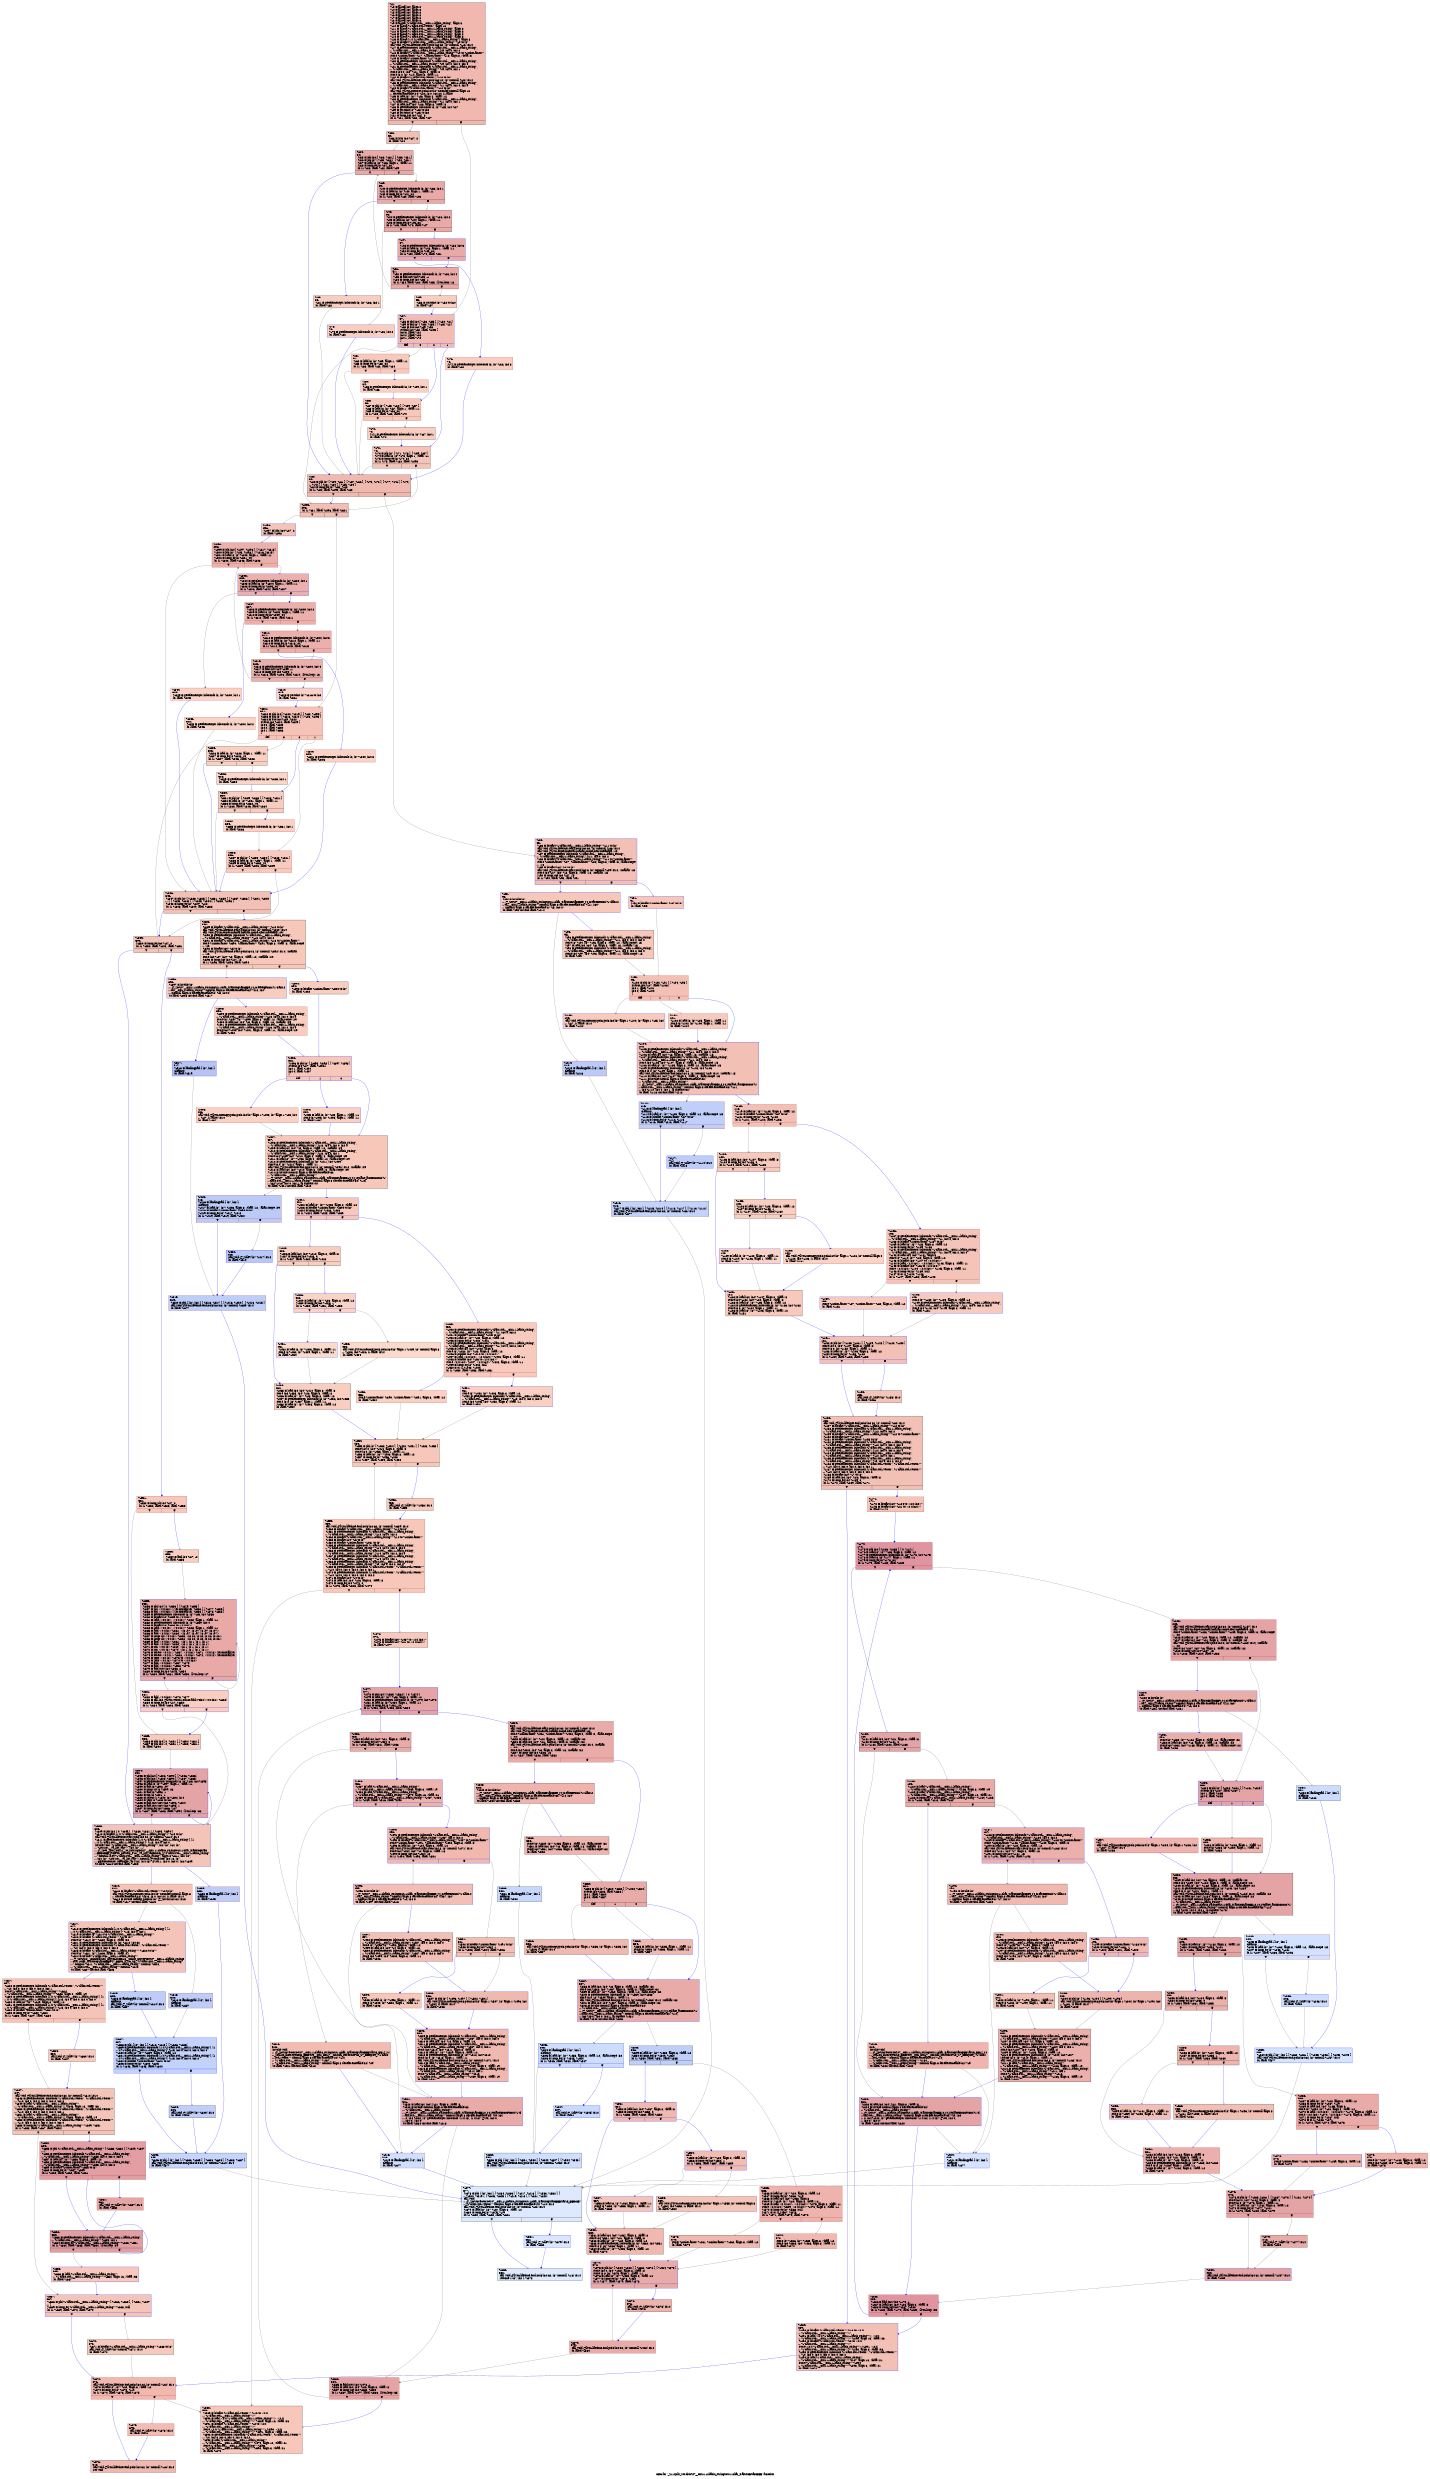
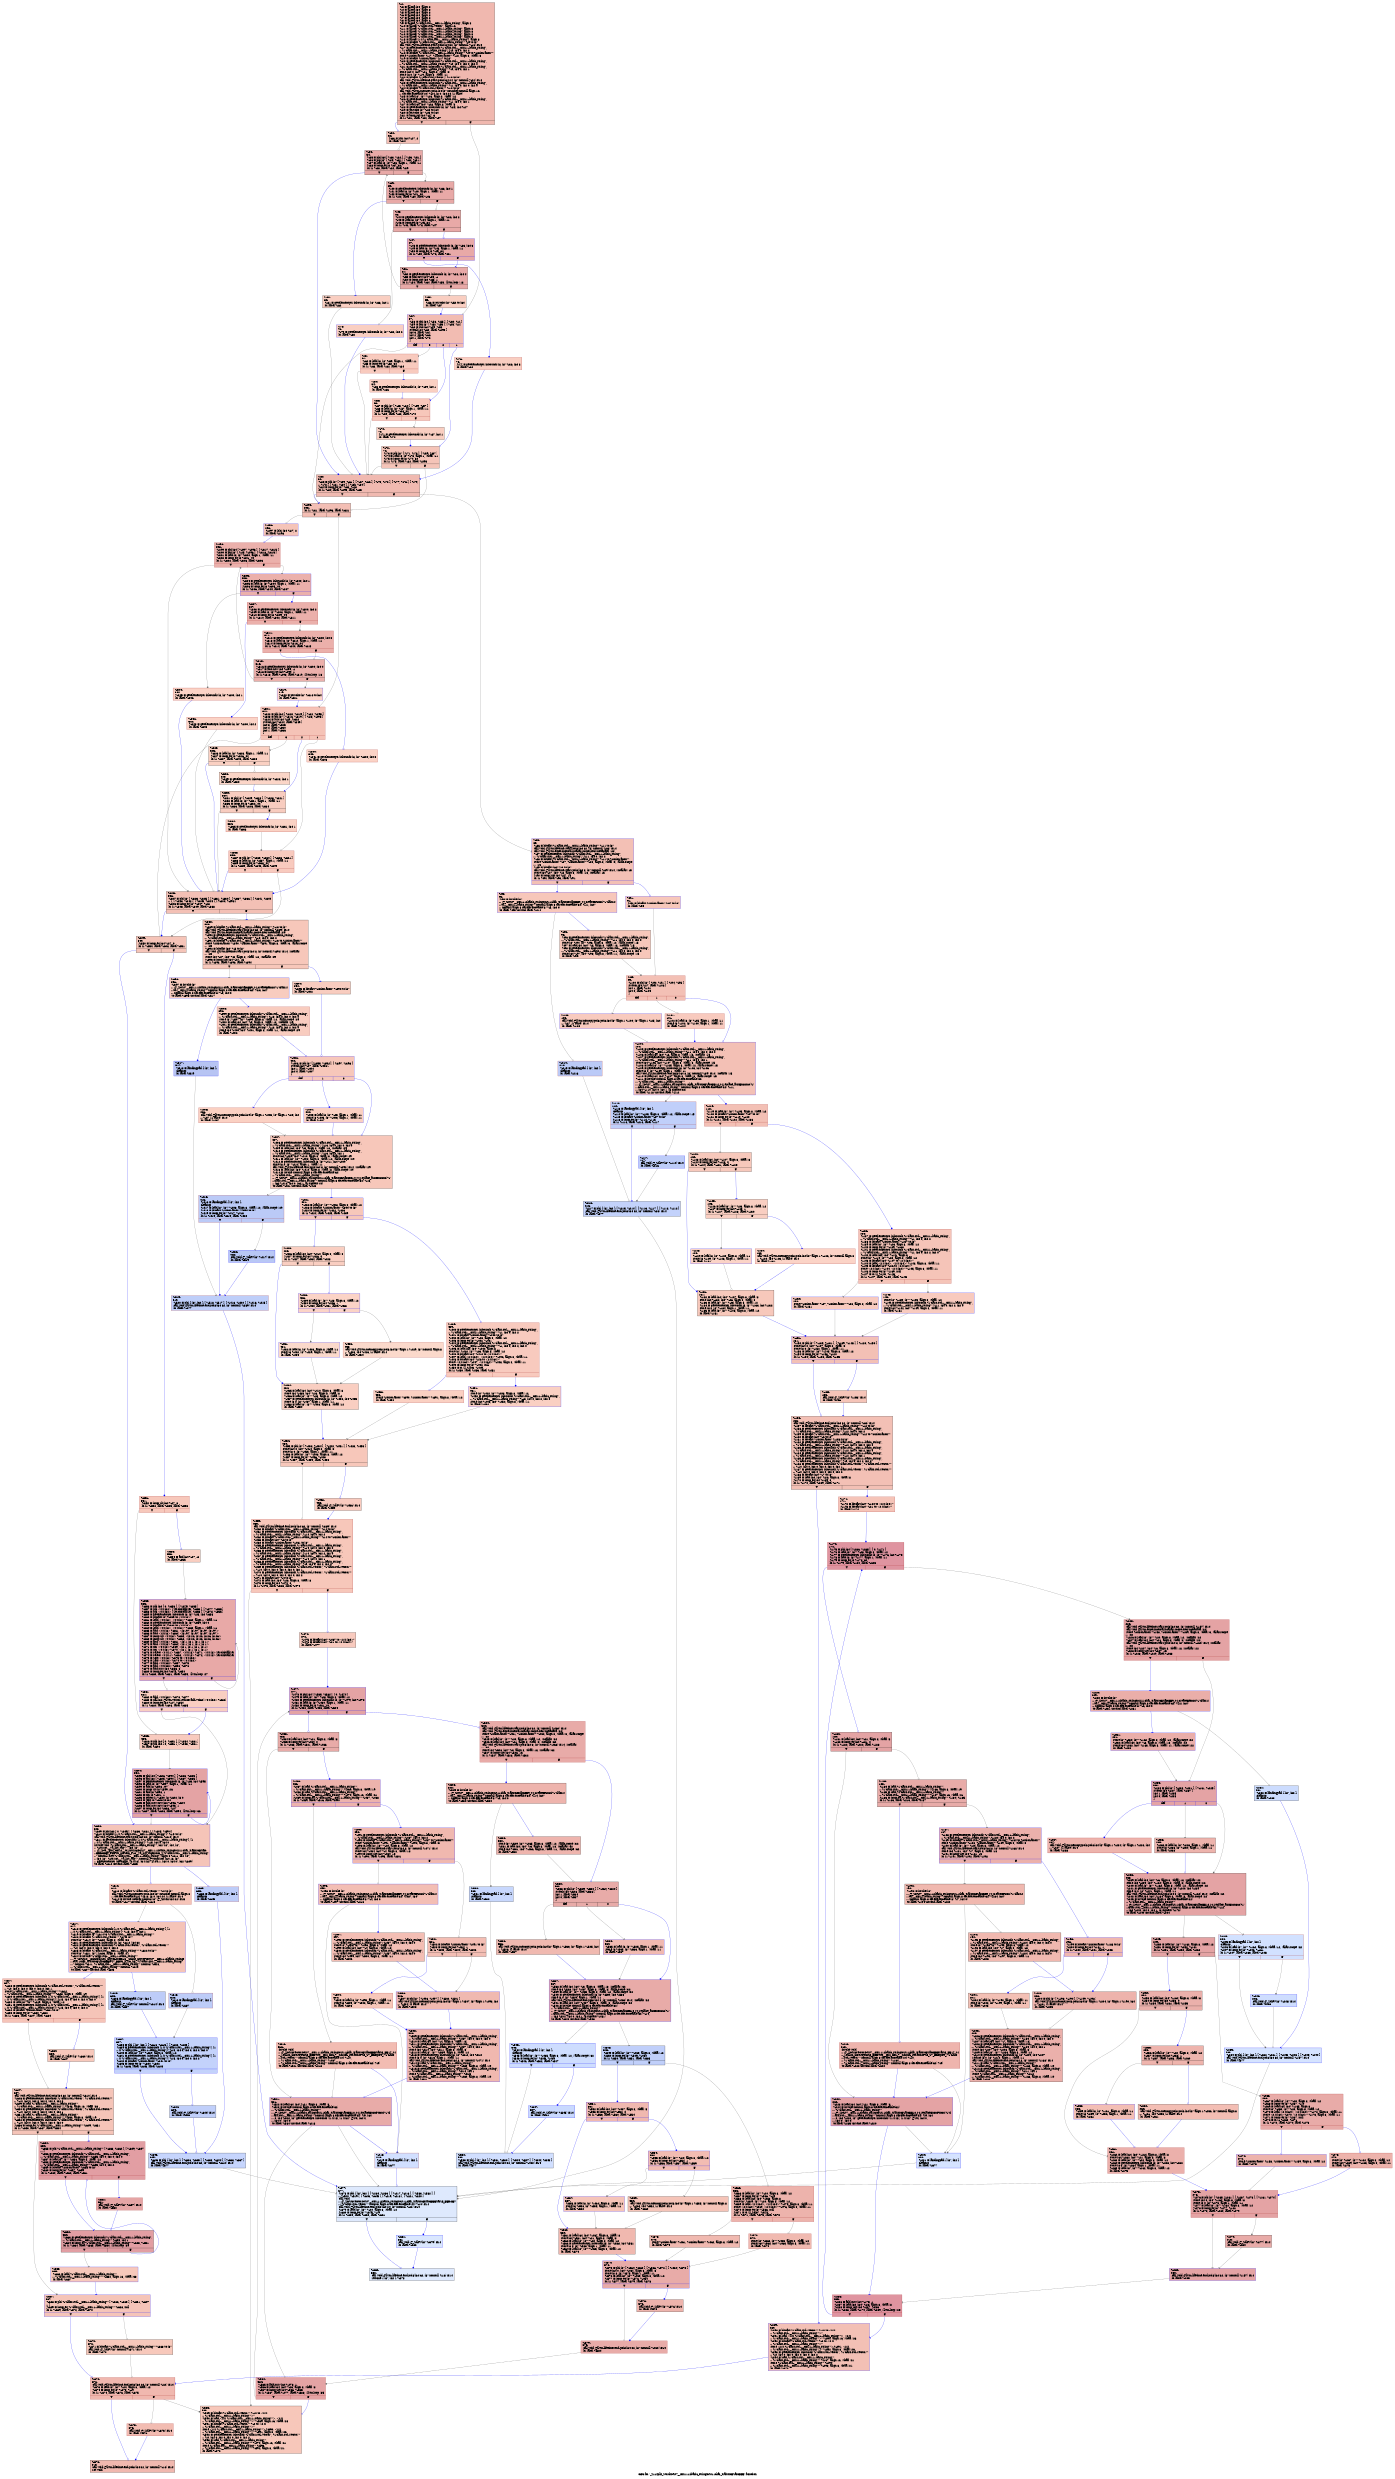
edge "%582:" -> "%677:": now "%521:" -> "%677:"
